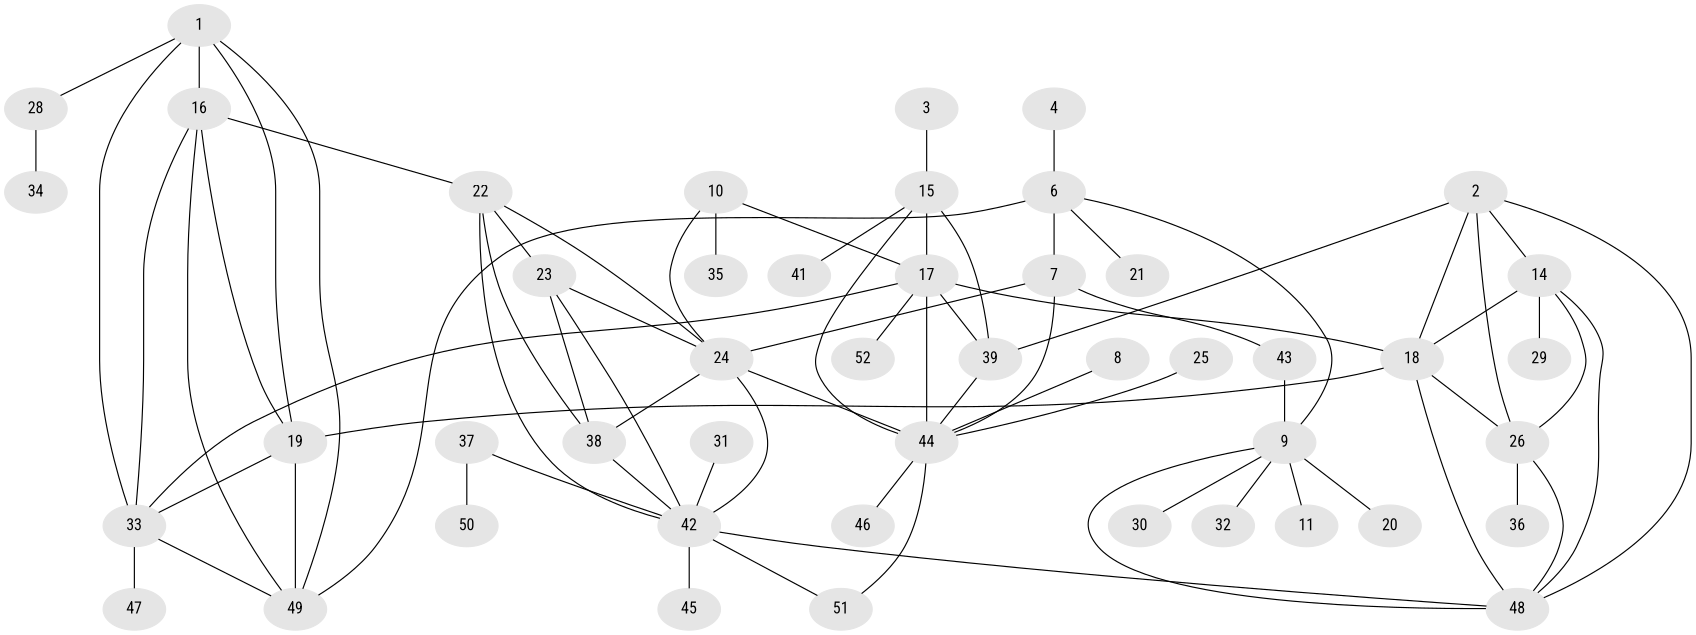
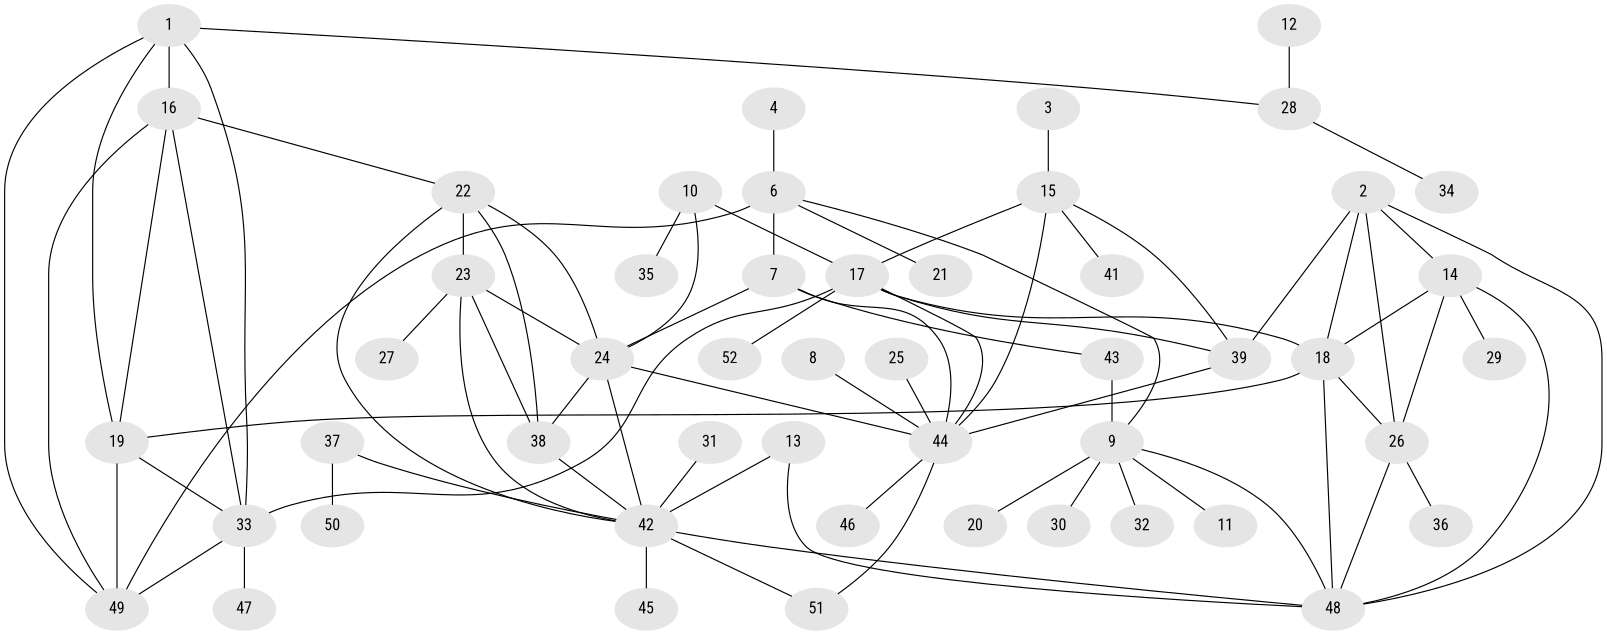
node "12": added
node "27": added
node "13": added
